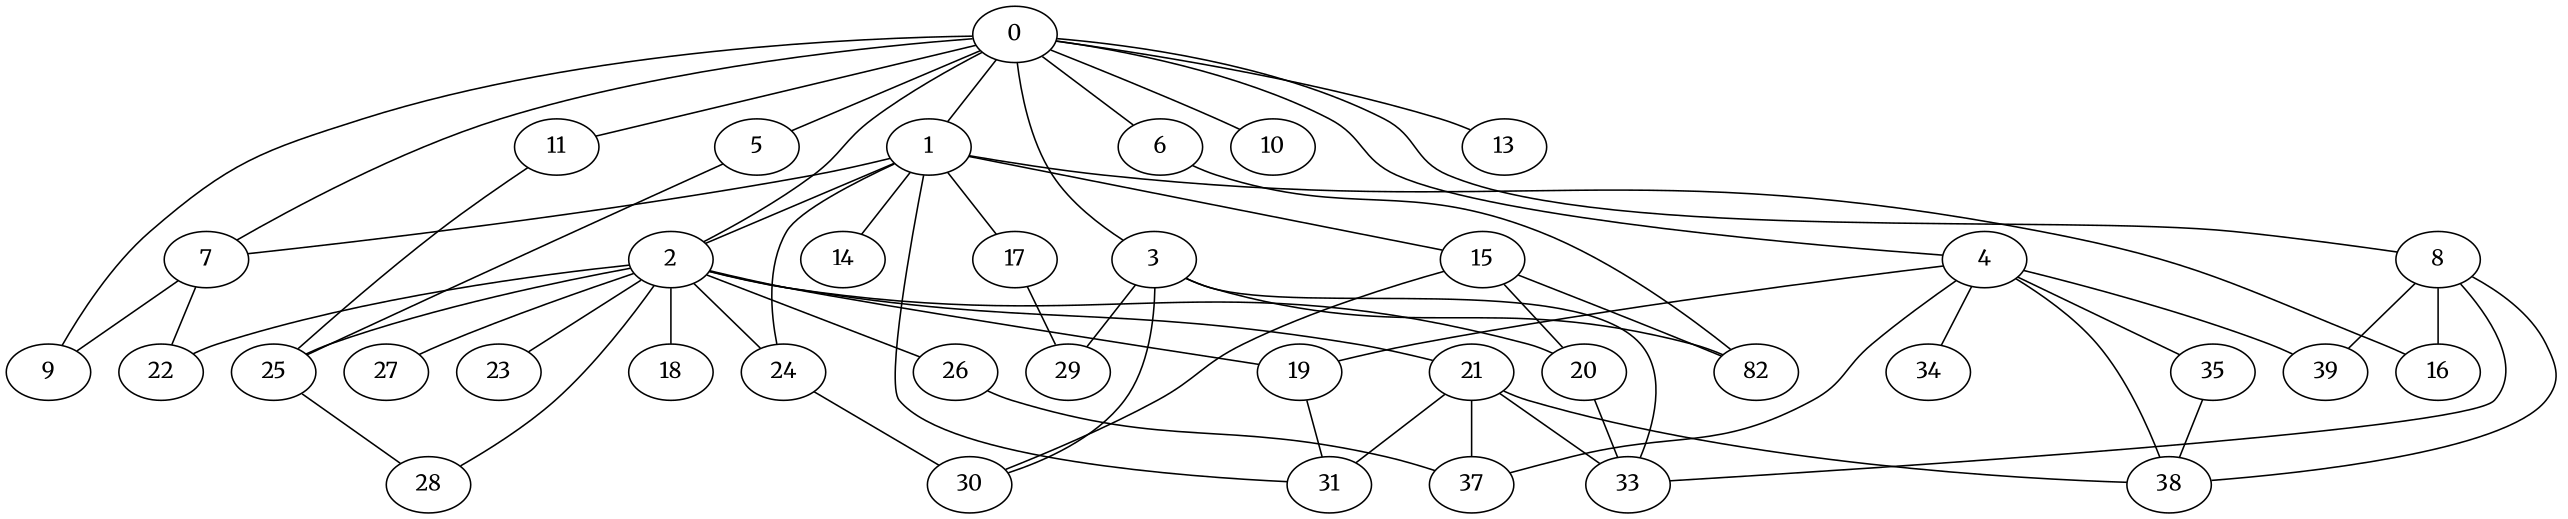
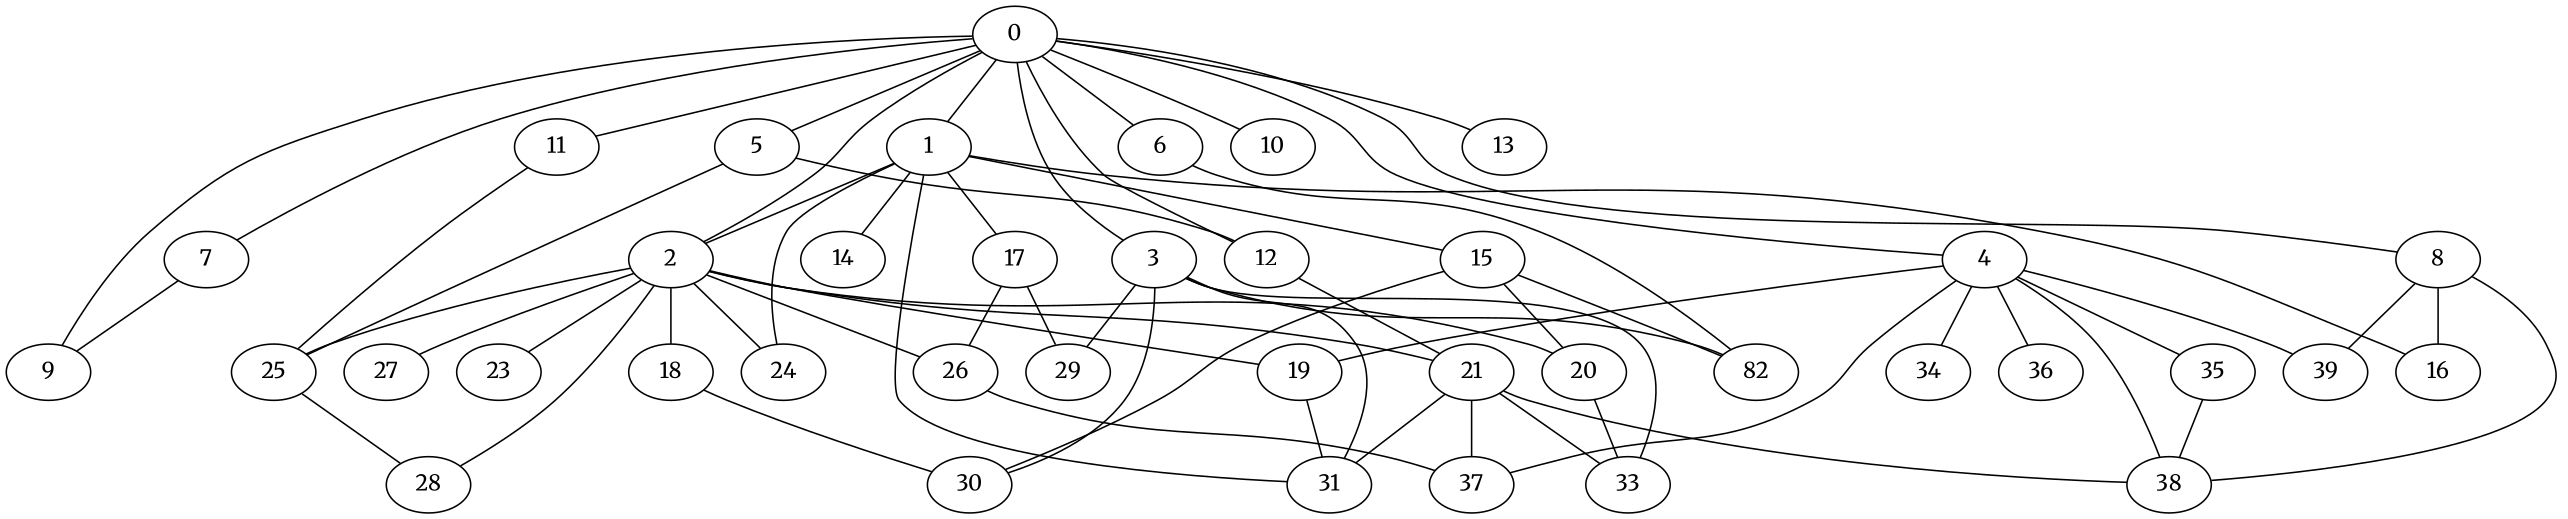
edge "1" -- "7": removed
node "12": added
edge "3" -- "31": added
edge "17" -- "26": added
node "22": removed
node "36": added
edge "24" -- "30": now "18" -- "30"
edge "8" -- "33": removed
